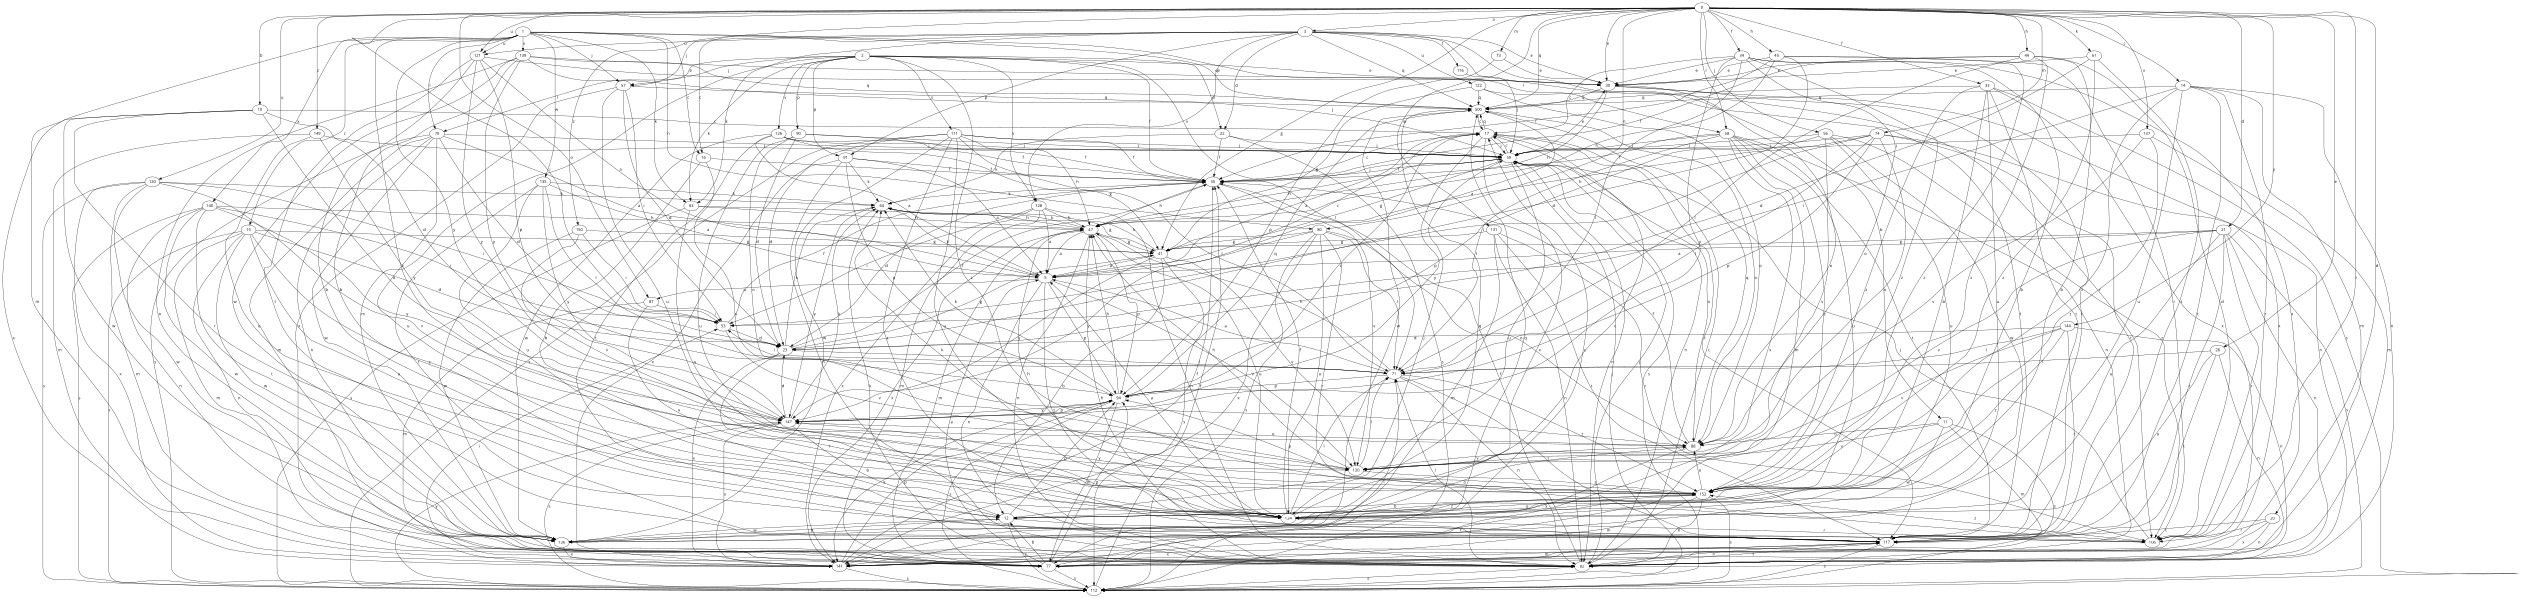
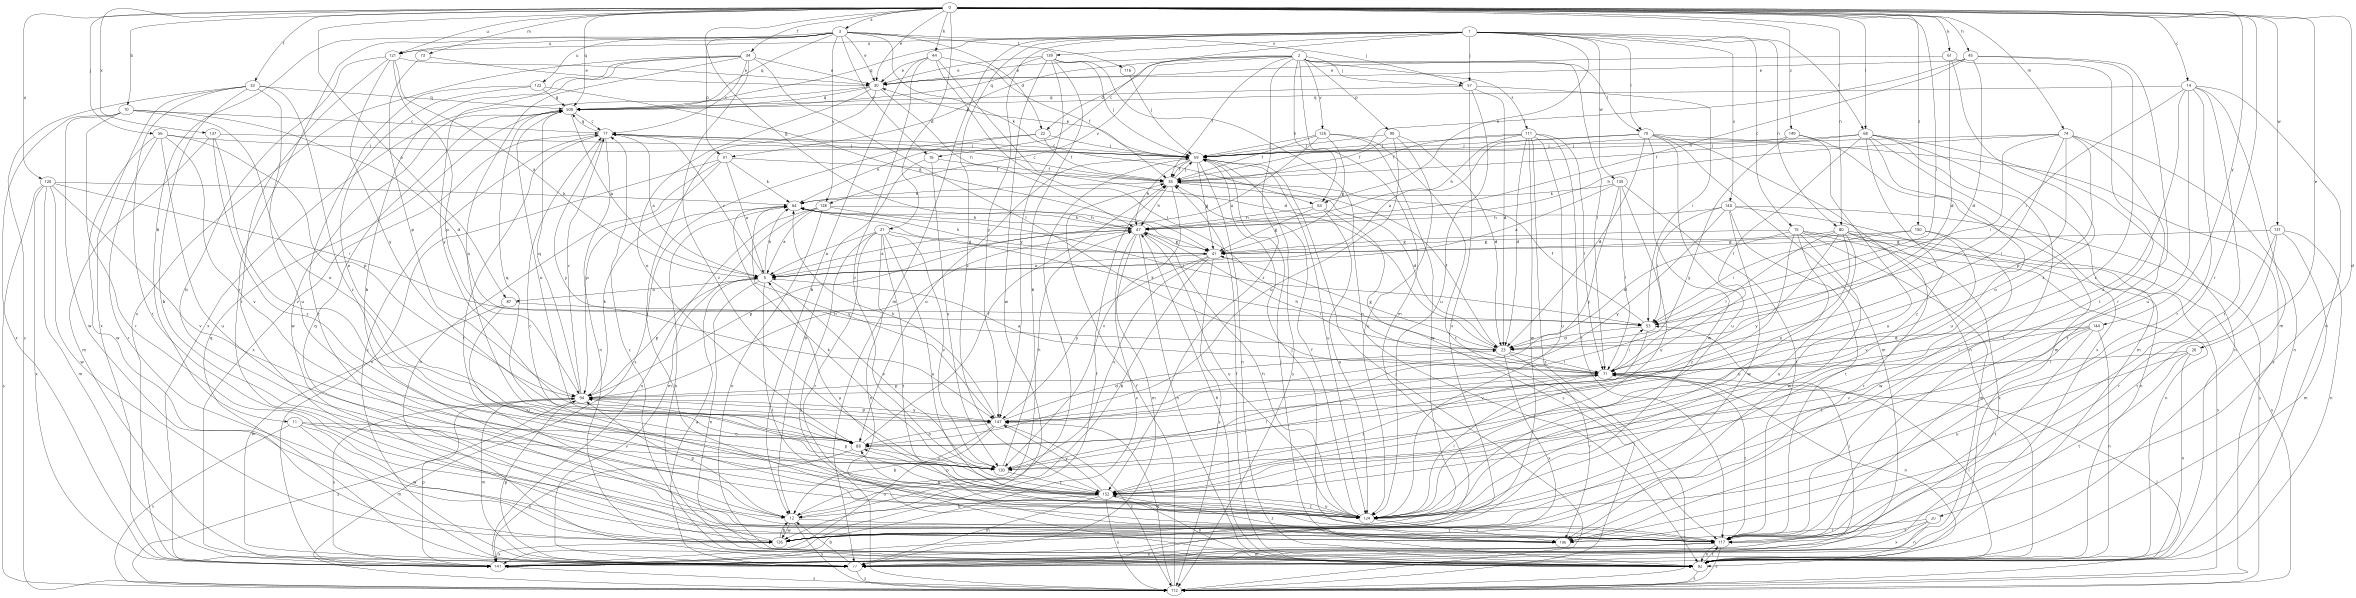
edge "44" -> "106": now "44" -> "23"
